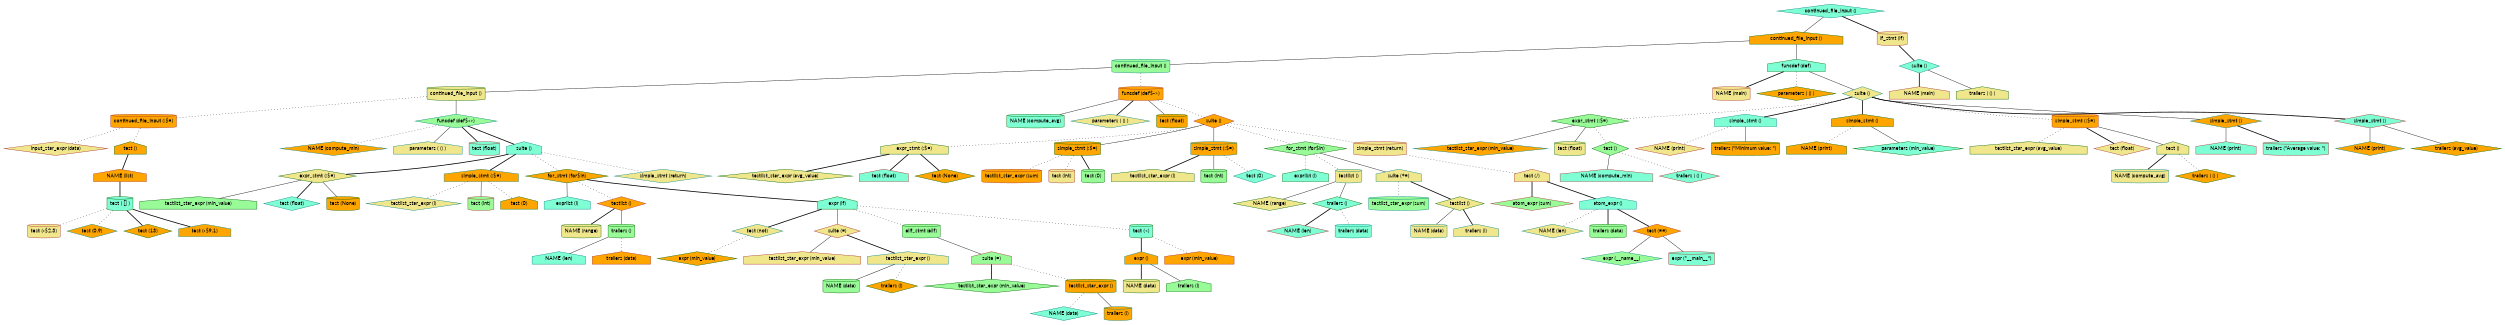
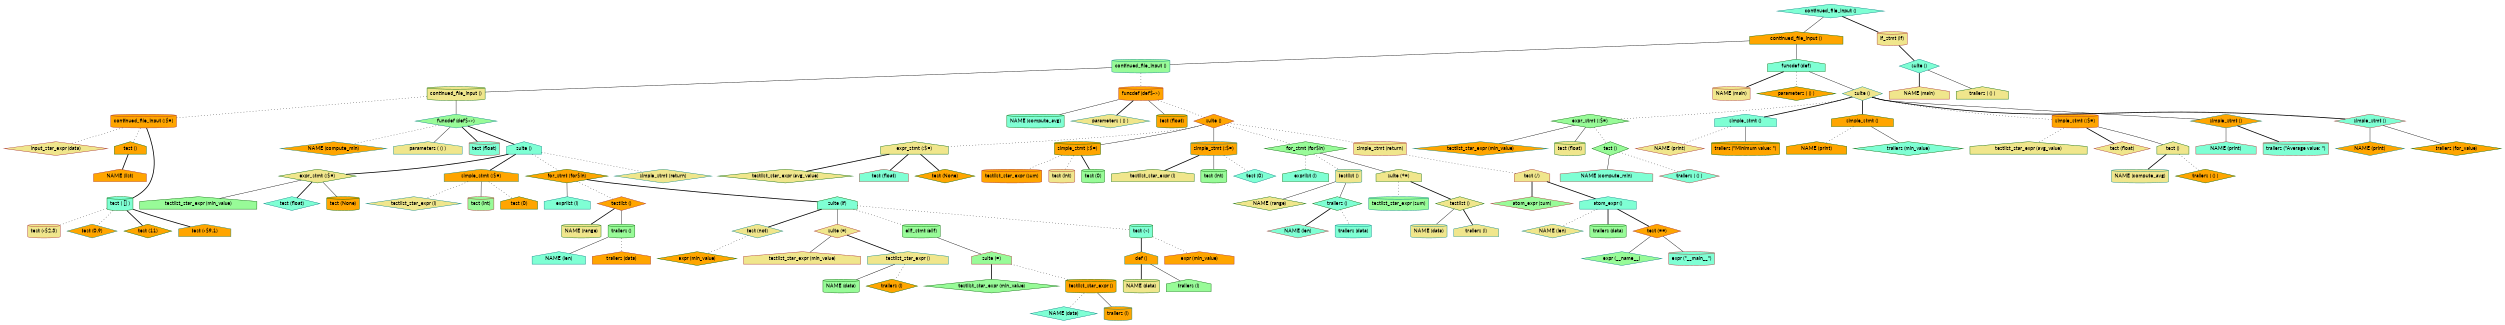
node "parameters (min_value)": label "parameters (min_value)" -> "trailers (min_value)"
node "trailers (avg_value)": label "trailers (avg_value)" -> "trailers (for_value)"
node "suite (+=)": color teal -> darkgreen
edge "NAME (list)" -- "test ( [] )": now "continued_file_input (:$=)" -- "test ( [] )"
node "expr (if)": label "expr (if)" -> "suite (if)"
node "test (13)": label "test (13)" -> "test (11)"
node "expr ()": label "expr ()" -> "def ()"
